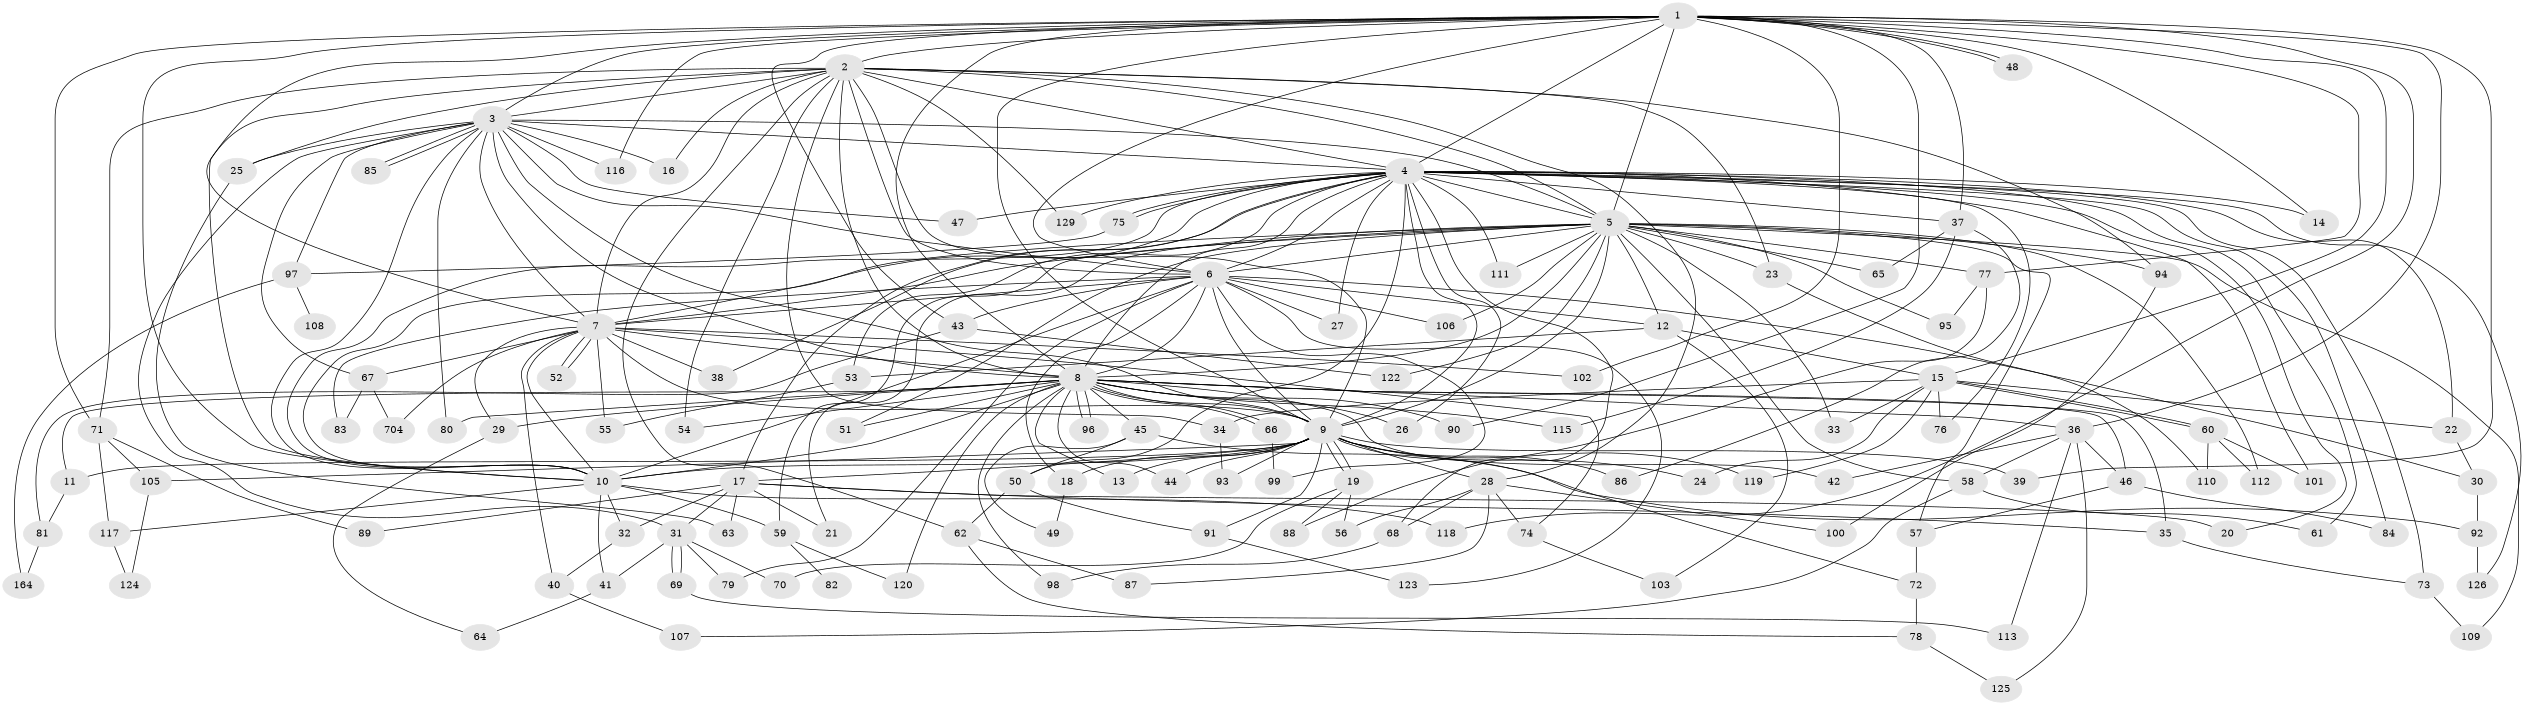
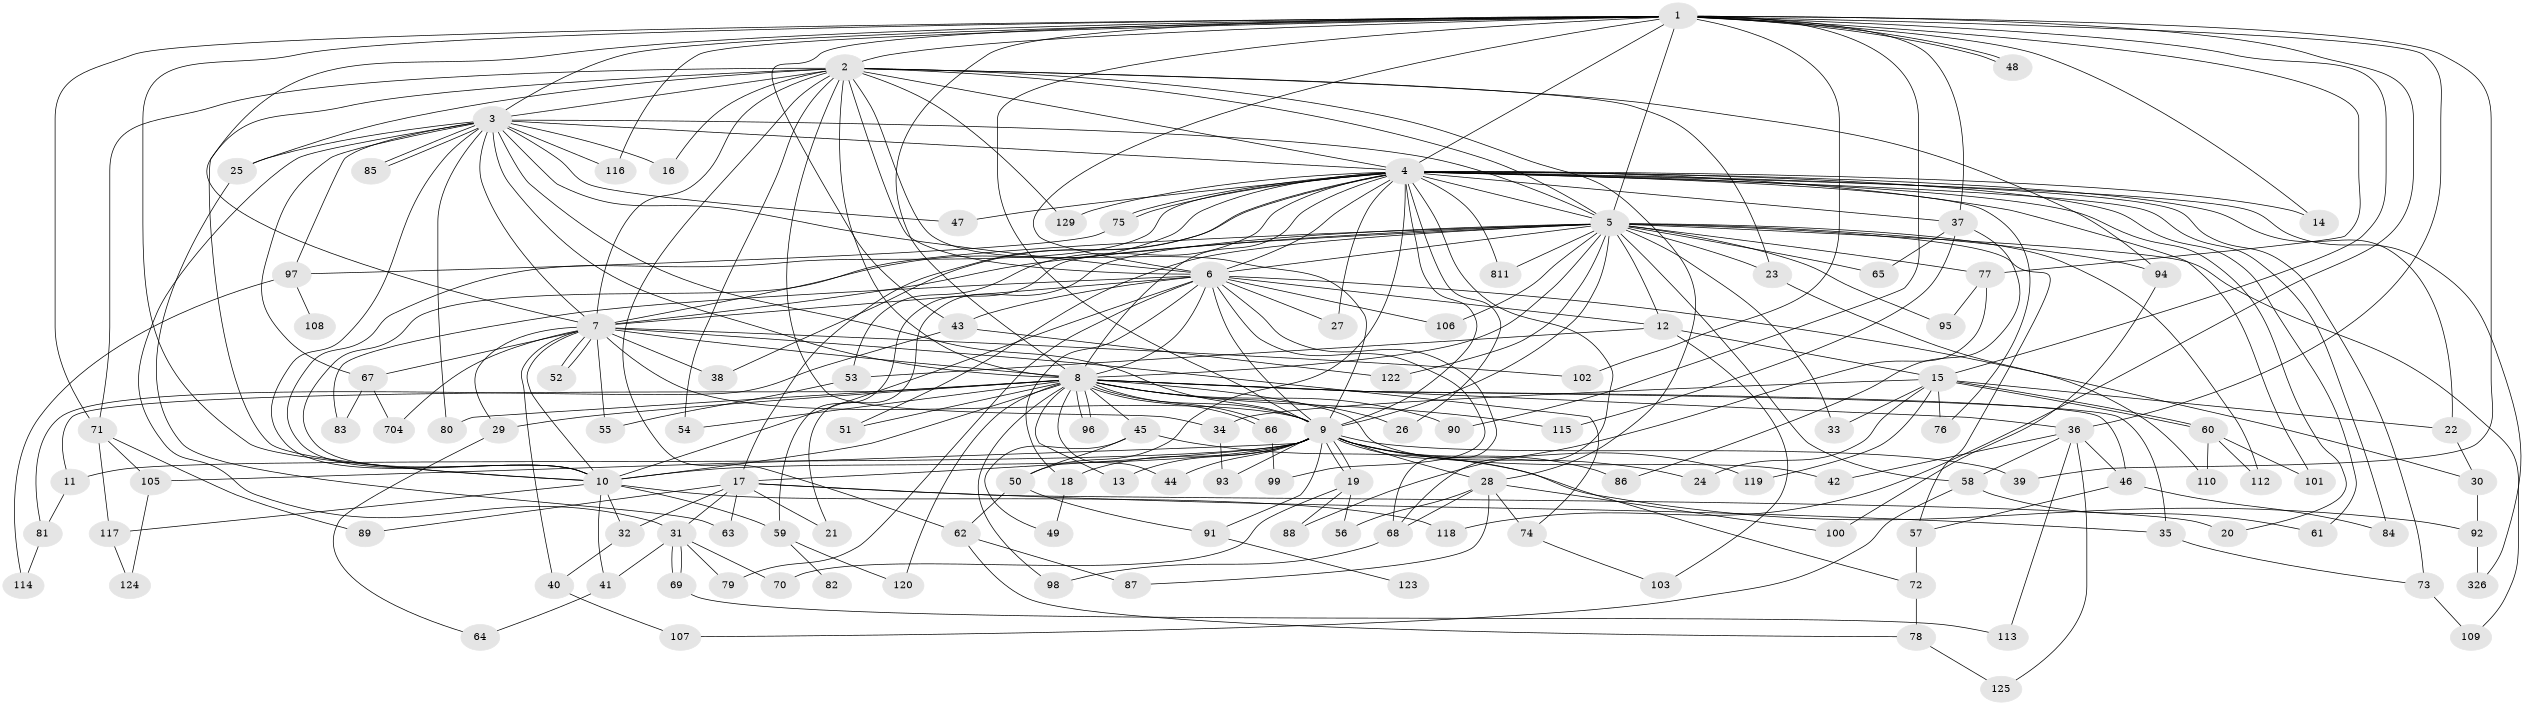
node "111": label "111" -> "811"
edge "6" -- "123": now "6" -- "68"
node "164": label "164" -> "114"
node "126": label "126" -> "326"
